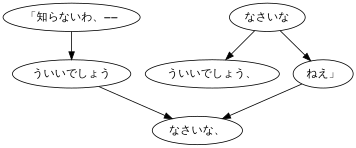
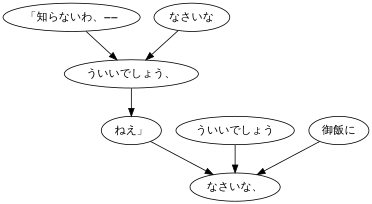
edge "「知らないわ、——" -> "ういいでしょう": now "「知らないわ、——" -> "ういいでしょう、"
edge "なさいな" -> "ねえ」": now "ういいでしょう、" -> "ねえ」"
node "御飯に": added
